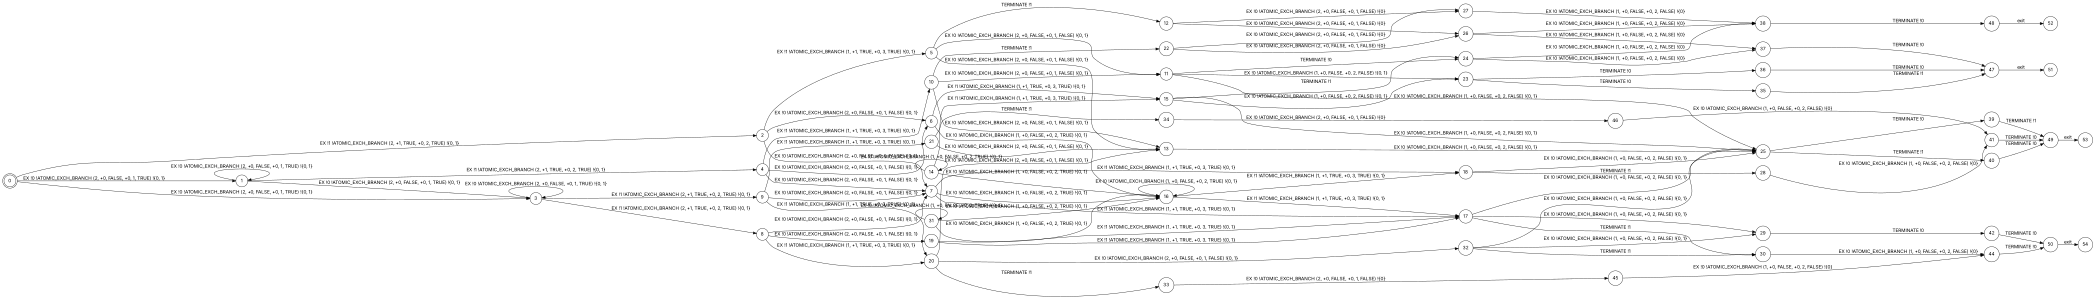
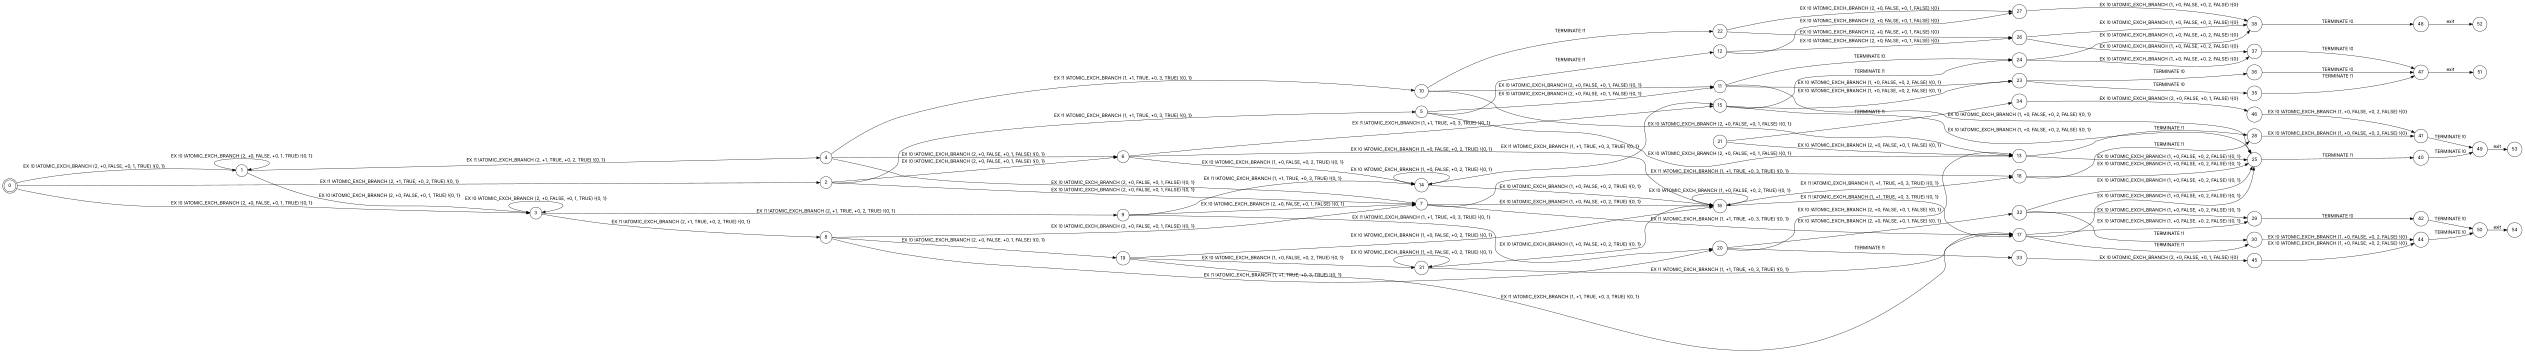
node "39": removed
edge "13" -> "28": added, label "TERMINATE !1"
edge "9" -> "21": now "9" -> "14"
edge "6" -> "14": added, label "EX !0 !ATOMIC_EXCH_BRANCH (1, +0, FALSE, +0, 2, TRUE) !{0, 1}"
edge "19" -> "31": added, label "EX !0 !ATOMIC_EXCH_BRANCH (1, +0, FALSE, +0, 2, TRUE) !{0, 1}"
